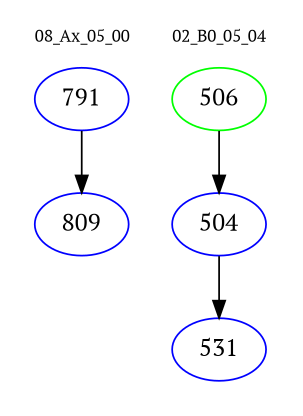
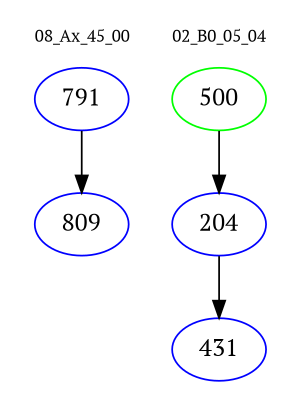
cluster "08_Ax_05_00": label "08_Ax_05_00" -> "08_Ax_45_00"
node "506": label "506" -> "500"
node "504": label "504" -> "204"
node "531": label "531" -> "431"
